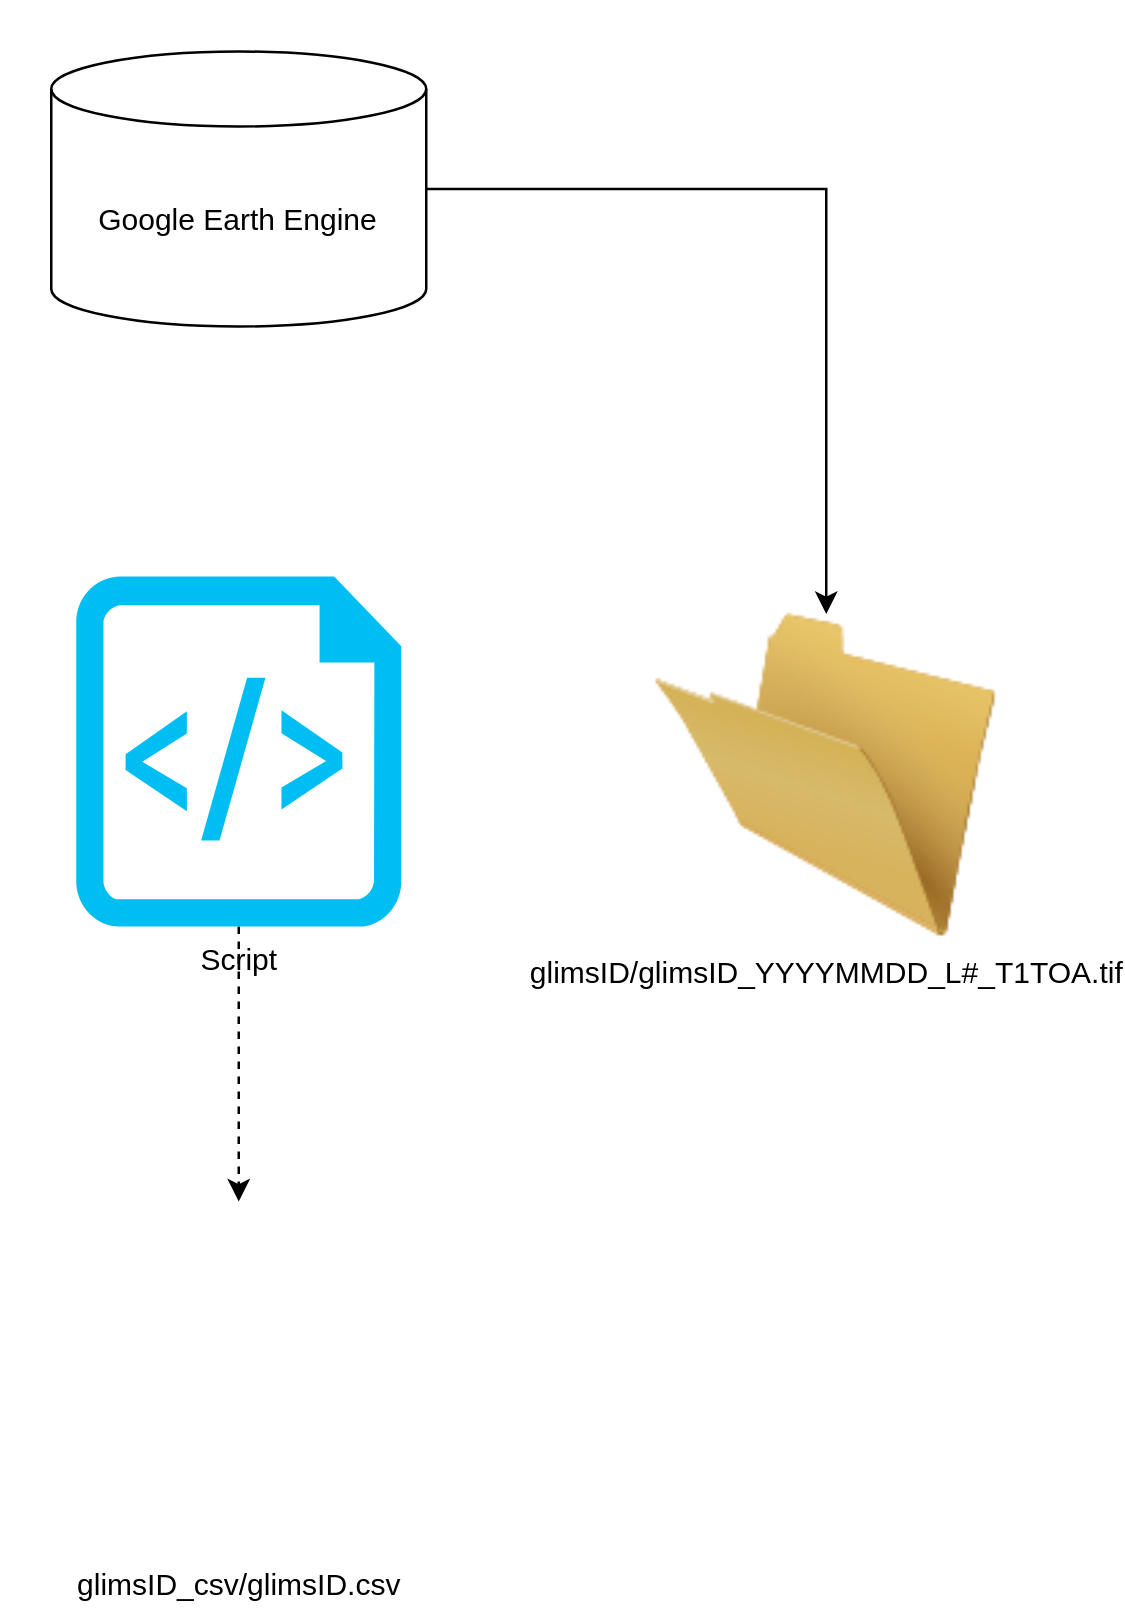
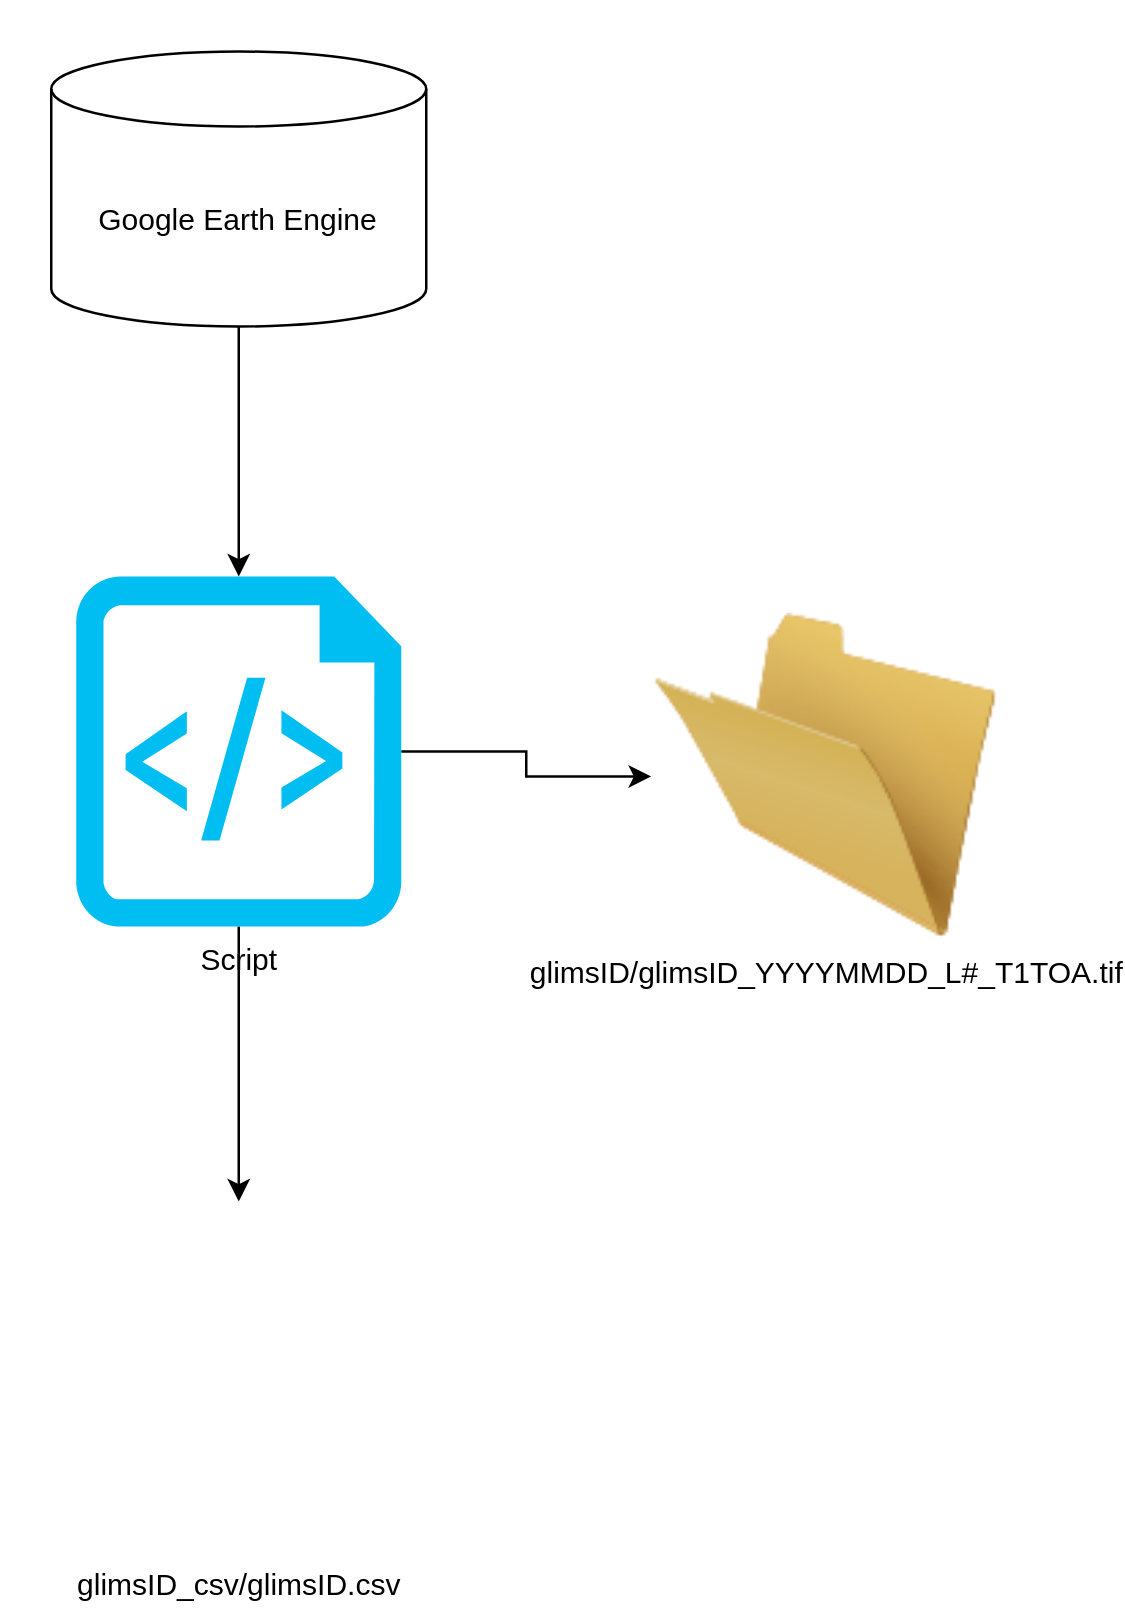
edge "Google Earth Engine" -> "glimsID/glimsID_YYYYMMDD_L#_T1TOA.tif": now "Google Earth Engine" -> "Script"
edge "Script" -> "glimsID/glimsID_YYYYMMDD_L#_T1TOA.tif": added
edge "Script" -> "glimsID_csv/glimsID.csv": style dashed -> solid
